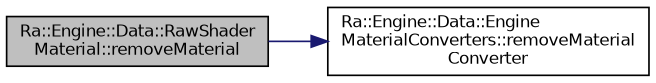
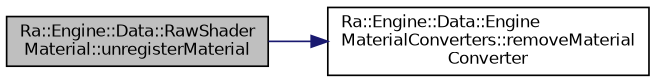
node "Ra::Engine::Data::RawShader Material::removeMaterial": label "Ra::Engine::Data::RawShader Material::removeMaterial" -> "Ra::Engine::Data::RawShader Material::unregisterMaterial"
